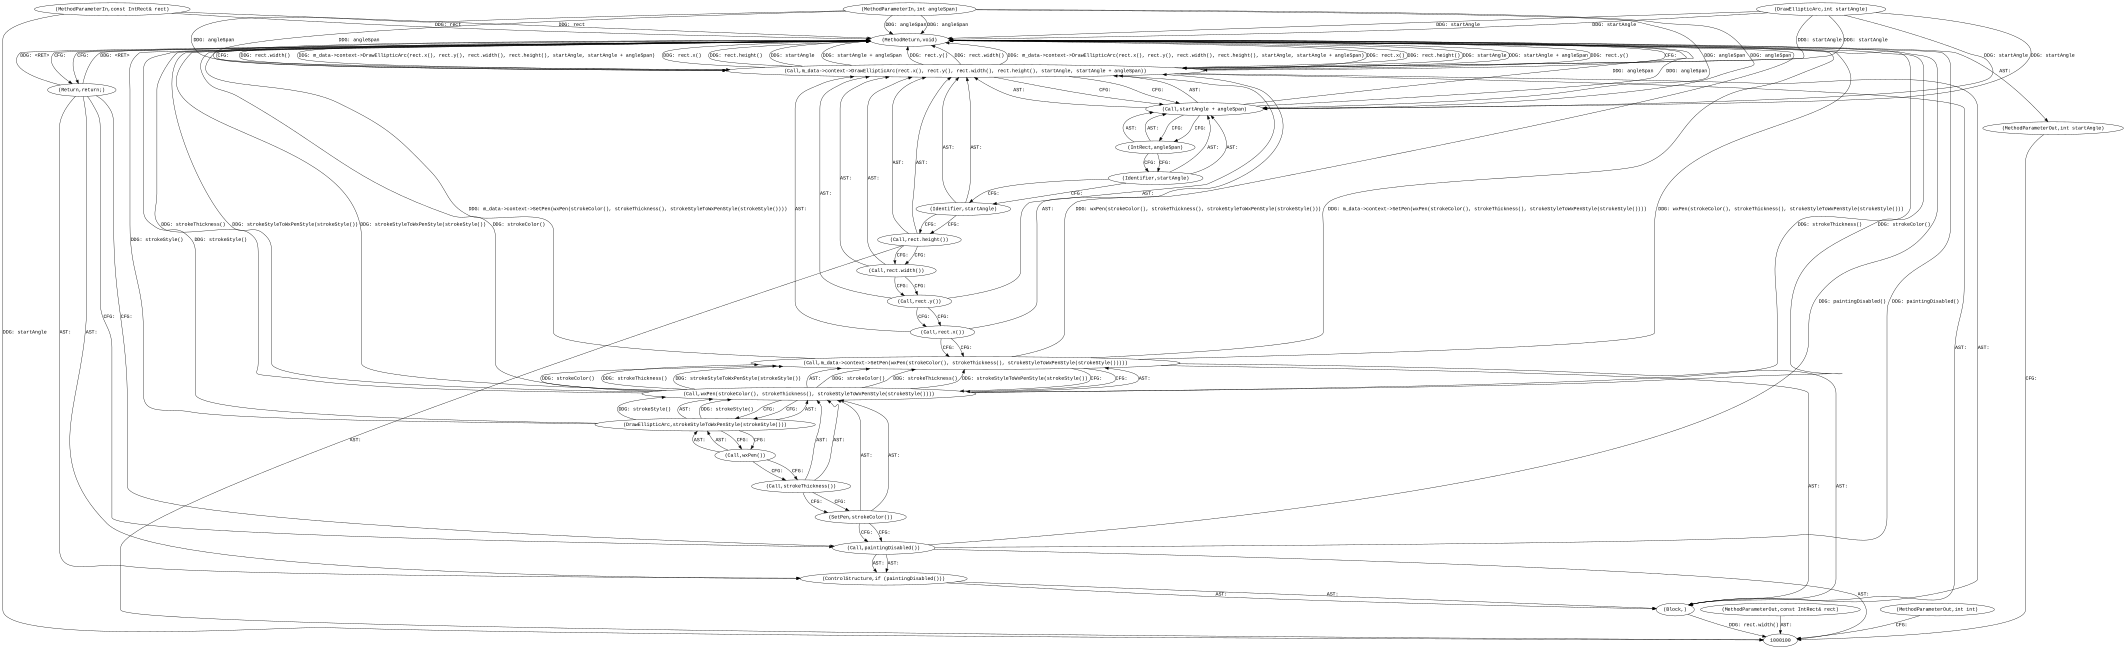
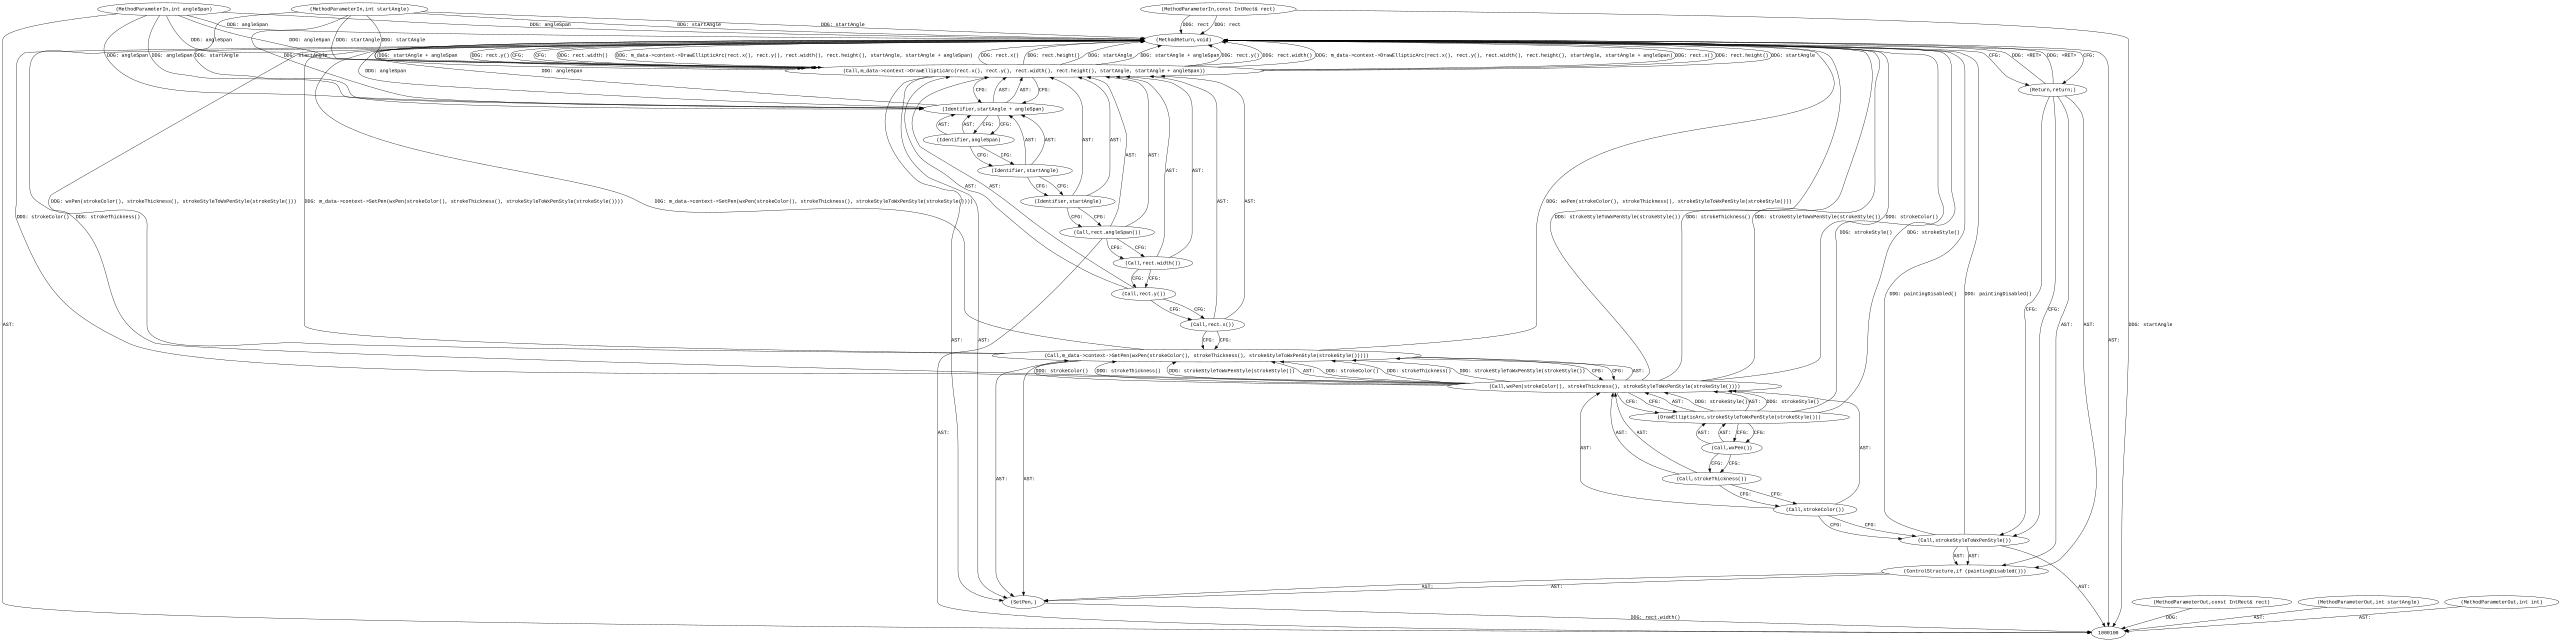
node "(DrawEllipticArc,int startAngle)": label "(DrawEllipticArc,int startAngle)" -> "(MethodParameterIn,int startAngle)"
edge "(MethodReturn,void)" -> "(MethodParameterOut,int startAngle)": now "(MethodReturn,void)" -> "1000100"
node "(Call,startAngle + angleSpan)": label "(Call,startAngle + angleSpan)" -> "(Identifier,startAngle + angleSpan)"
node "(IntRect,angleSpan)": label "(IntRect,angleSpan)" -> "(Identifier,angleSpan)"
node "(Call,rect.height())": label "(Call,rect.height())" -> "(Call,rect.angleSpan())"
edge "(MethodParameterOut,int startAngle)" -> "1000100": label "CFG: " -> "AST: "
node "(SetPen,strokeColor())": label "(SetPen,strokeColor())" -> "(Call,strokeColor())"
node "(Call,paintingDisabled())": label "(Call,paintingDisabled())" -> "(Call,strokeStyleToWxPenStyle())"
node "(Block,)": label "(Block,)" -> "(SetPen,)"
edge "(MethodParameterIn,int angleSpan)" -> "1000100": added, label "AST:"
edge "(MethodParameterOut,const IntRect& rect)" -> "1000100": label "AST: " -> "DDG: "
edge "(MethodParameterOut,int int)" -> "1000100": label "CFG: " -> "AST: "
